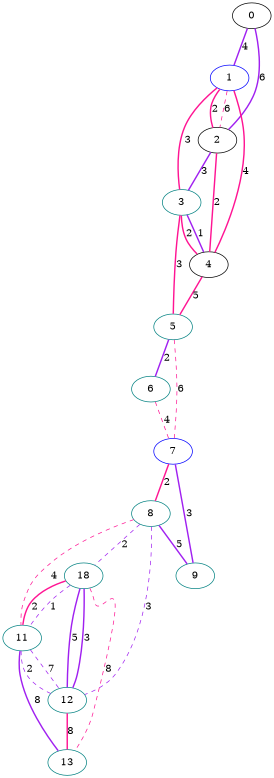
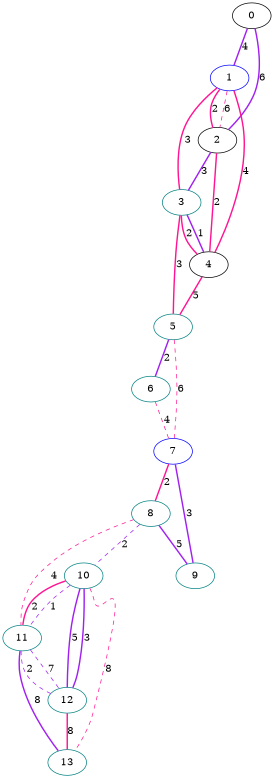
node "18": label "18" -> "10"
edge "8" -- "12": removed, label "3"
